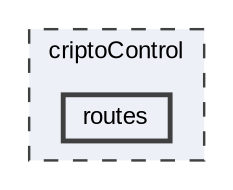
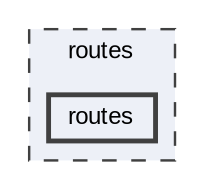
cluster "criptoControl": label "criptoControl" -> "routes"
